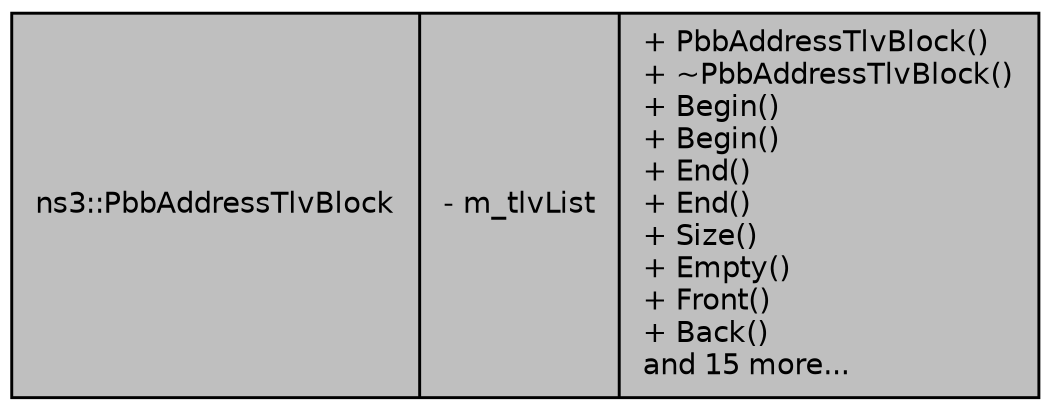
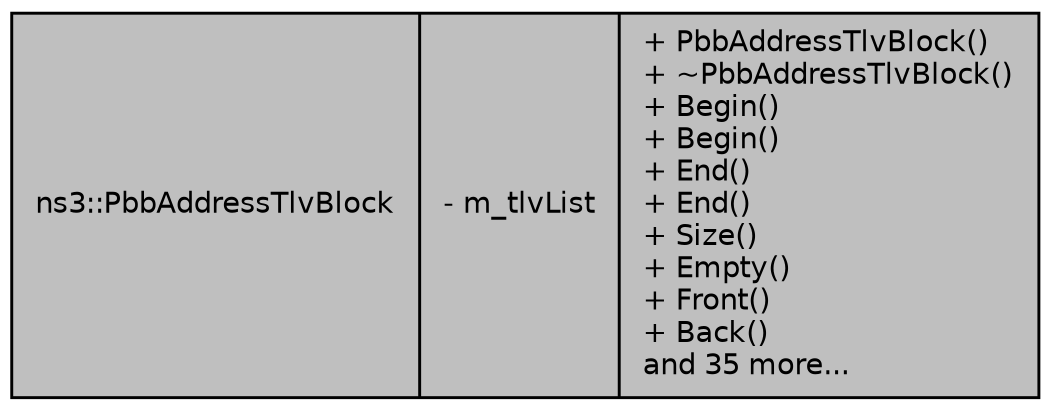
node "ns3::PbbAddressTlvBlock": text "and 15 more..." -> "and 35 more..."
